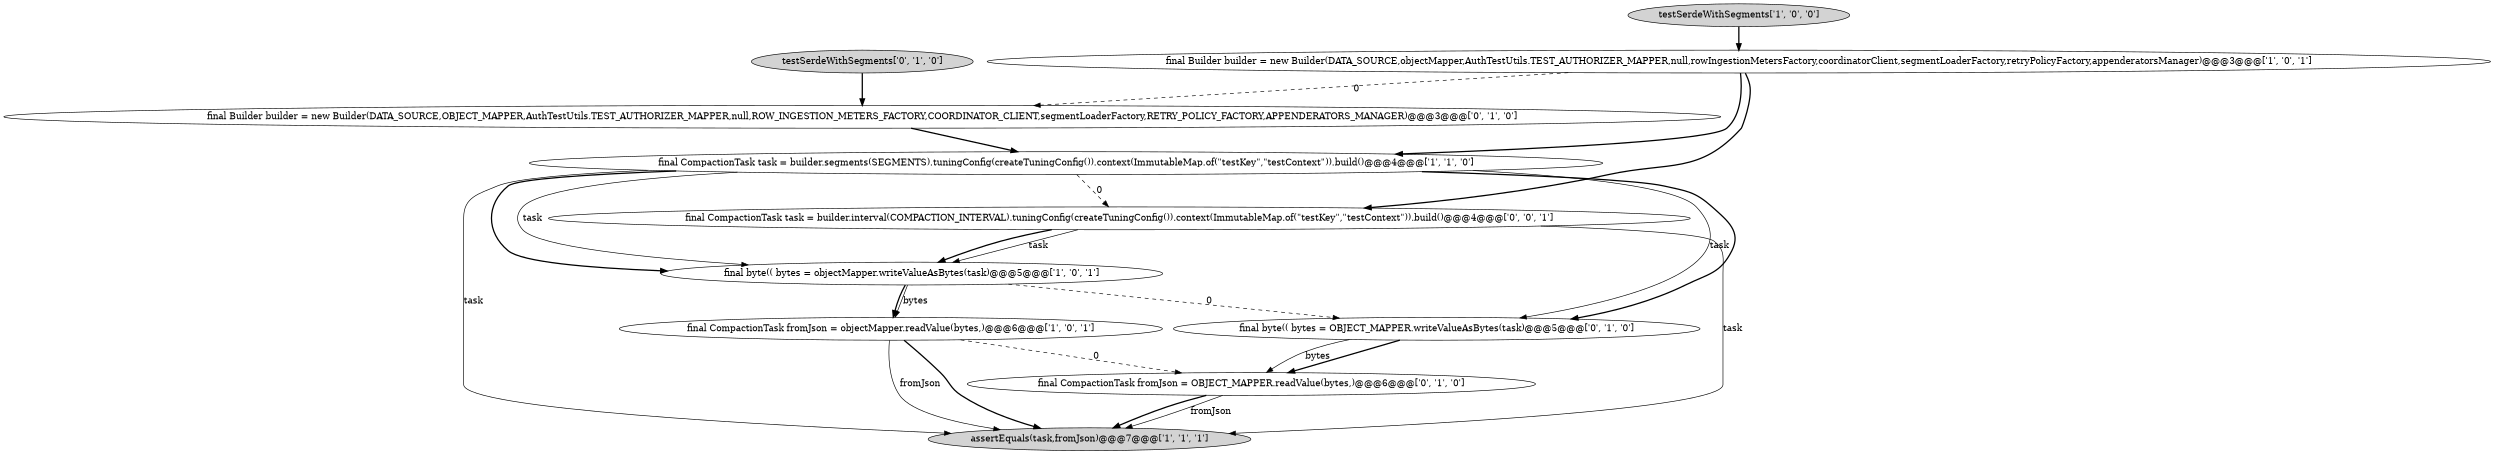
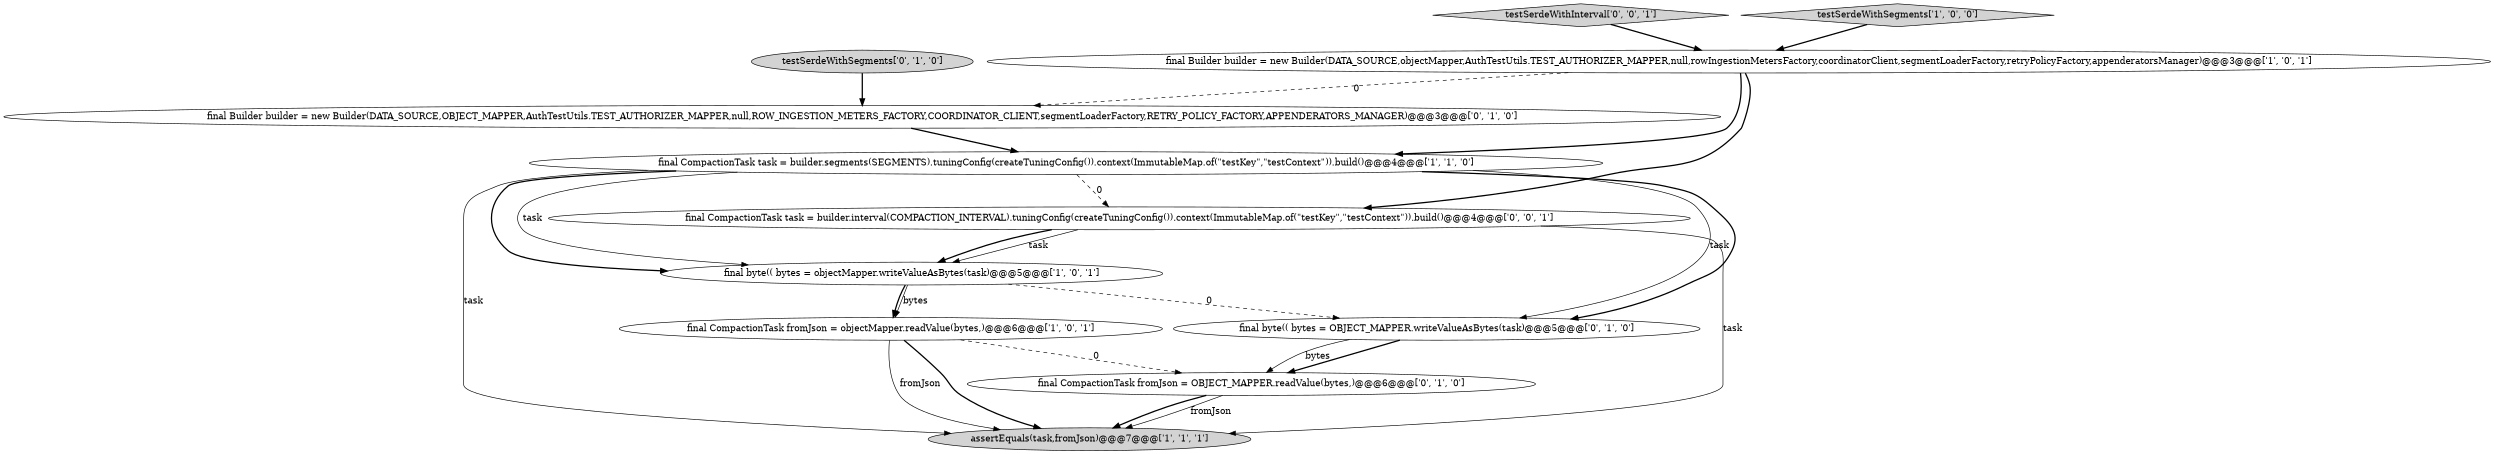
node "testSerdeWithInterval['0', '0', '1']": added
node "testSerdeWithSegments['1', '0', '0']": shape ellipse -> diamond
